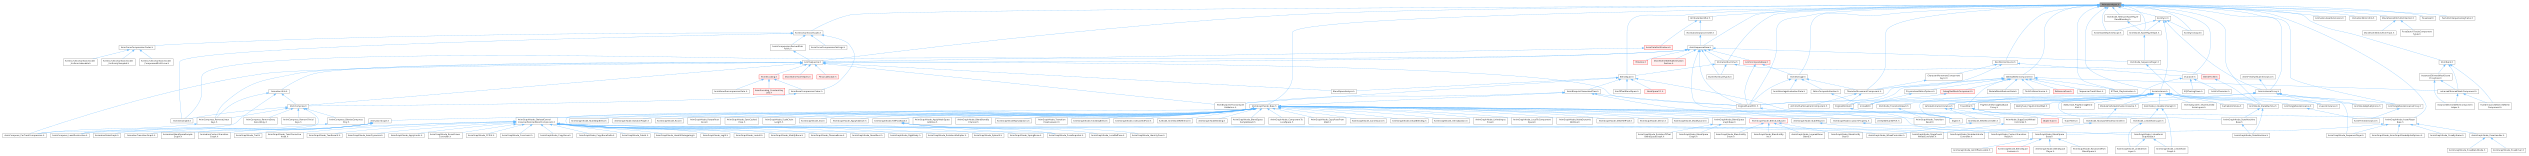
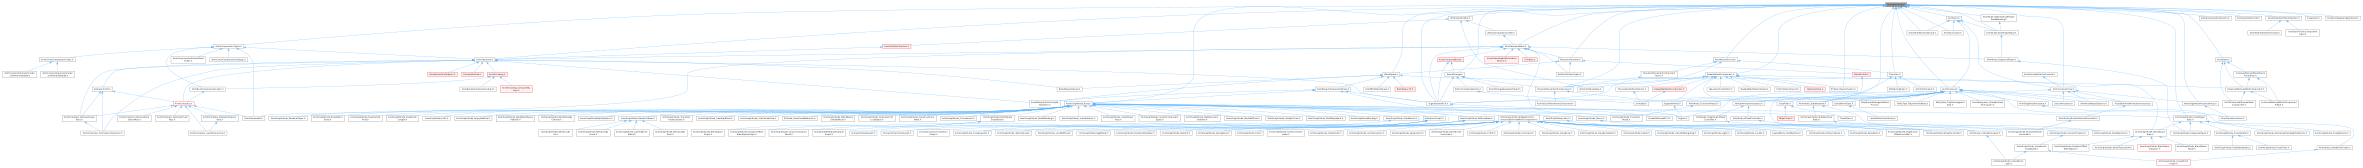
edge "AnimSequence.h" -> "AnimCompressionDerivedData Public.h": now "AnimSequence.h" -> "AnimCompressionTypes.h"
node "AnimCurveCompressionCodec _CompressedRichCurve.h": removed
node "SAnimAttributeView.h": added
node "AnimCompress.h": color grey40 -> red
edge "AnimGraphNode_CustomProperty.h" -> "AnimGraphNode_Base.h": now "AnimGraphNode_CustomProperty.h" -> "AnimGraphNode_Mirror.h"
edge "AnimNode_LinkedAnimLayer.h" -> "AnimNode_LinkedAnimGraph.h": now "AnimNode_LinkedAnimLayer.h" -> "AnimGraphNode_Root.h"
node "CachedAnimDataLibrary.h": added
node "AnimGraphNode_BlendListBase.h": color red -> grey40
node "AnimGraphNode_ModifyBone.h": label "AnimGraphNode_ModifyBone.h" -> "LayeredBone_ModifyBone.h"
node "AnimGraphNode_LinkedAnim Graph.h": color grey40 -> red
